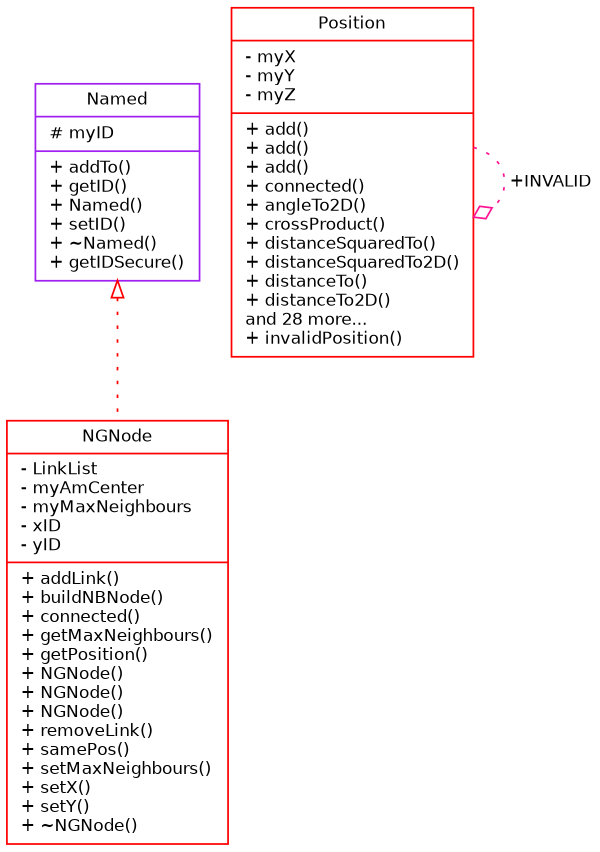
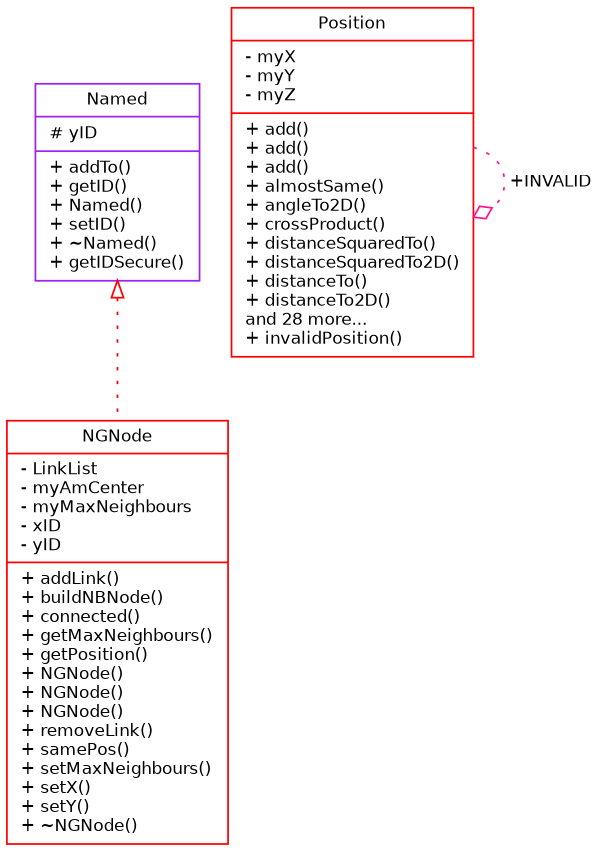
node "Named": text "# myID" -> "# yID"
node "Position": text "+ connected()" -> "+ almostSame()"
